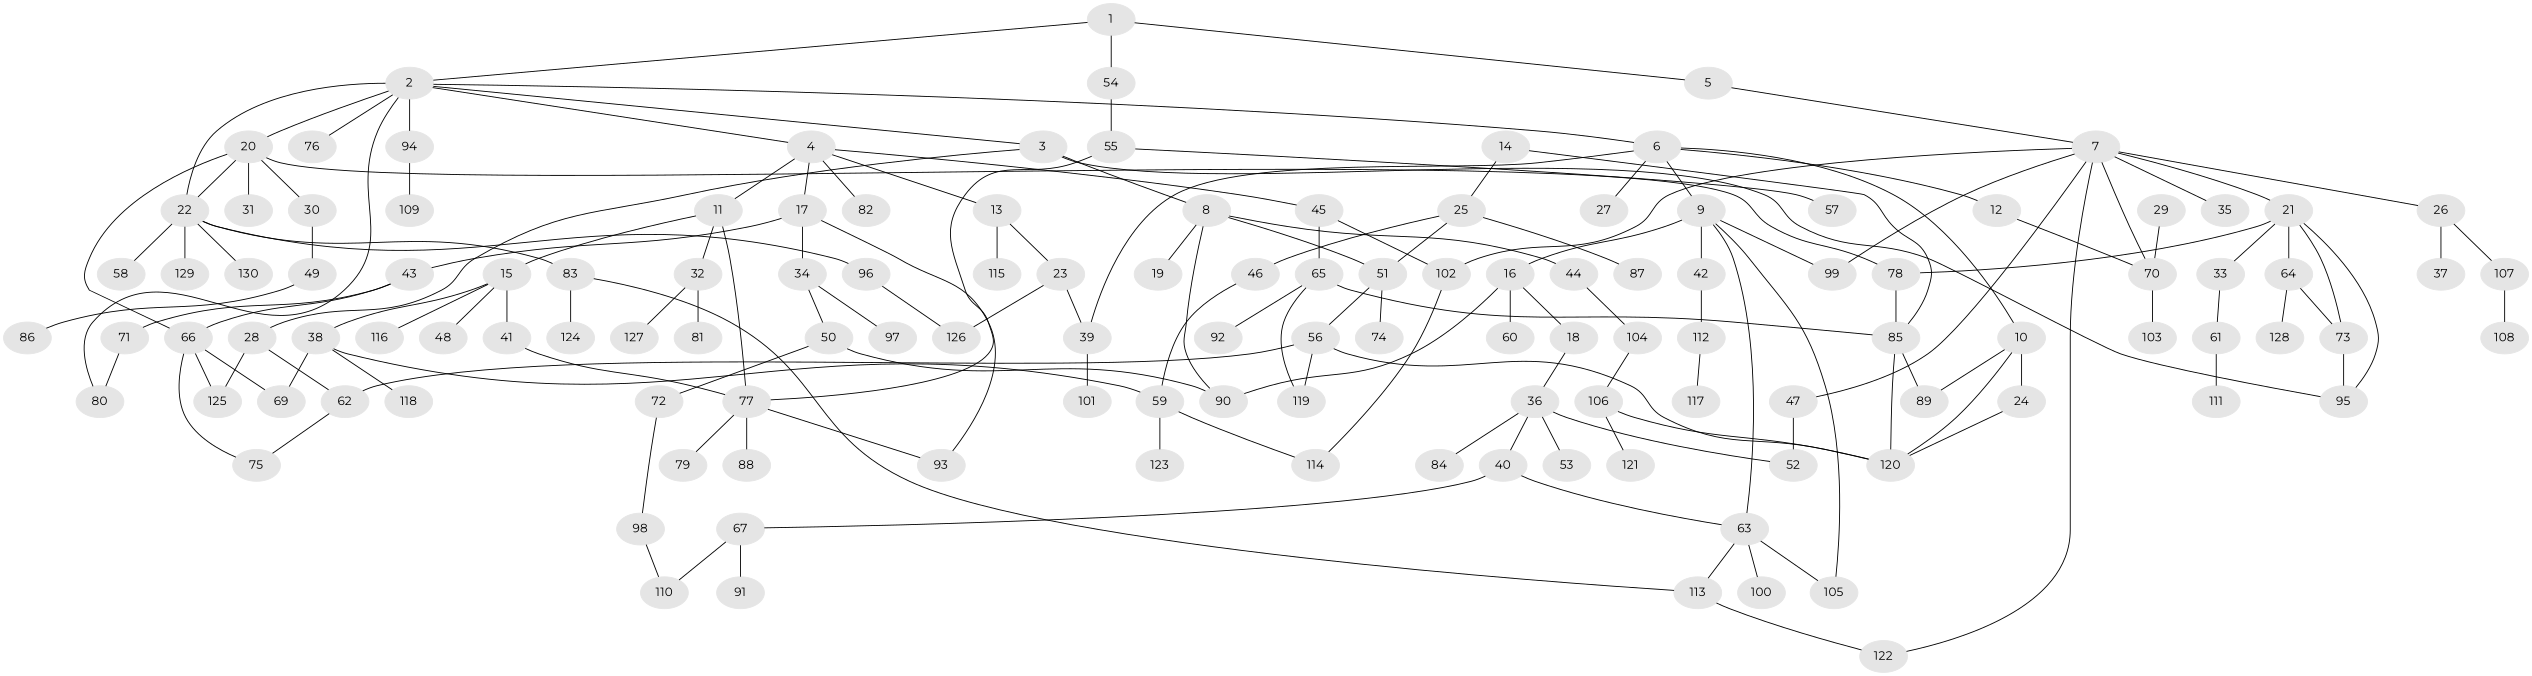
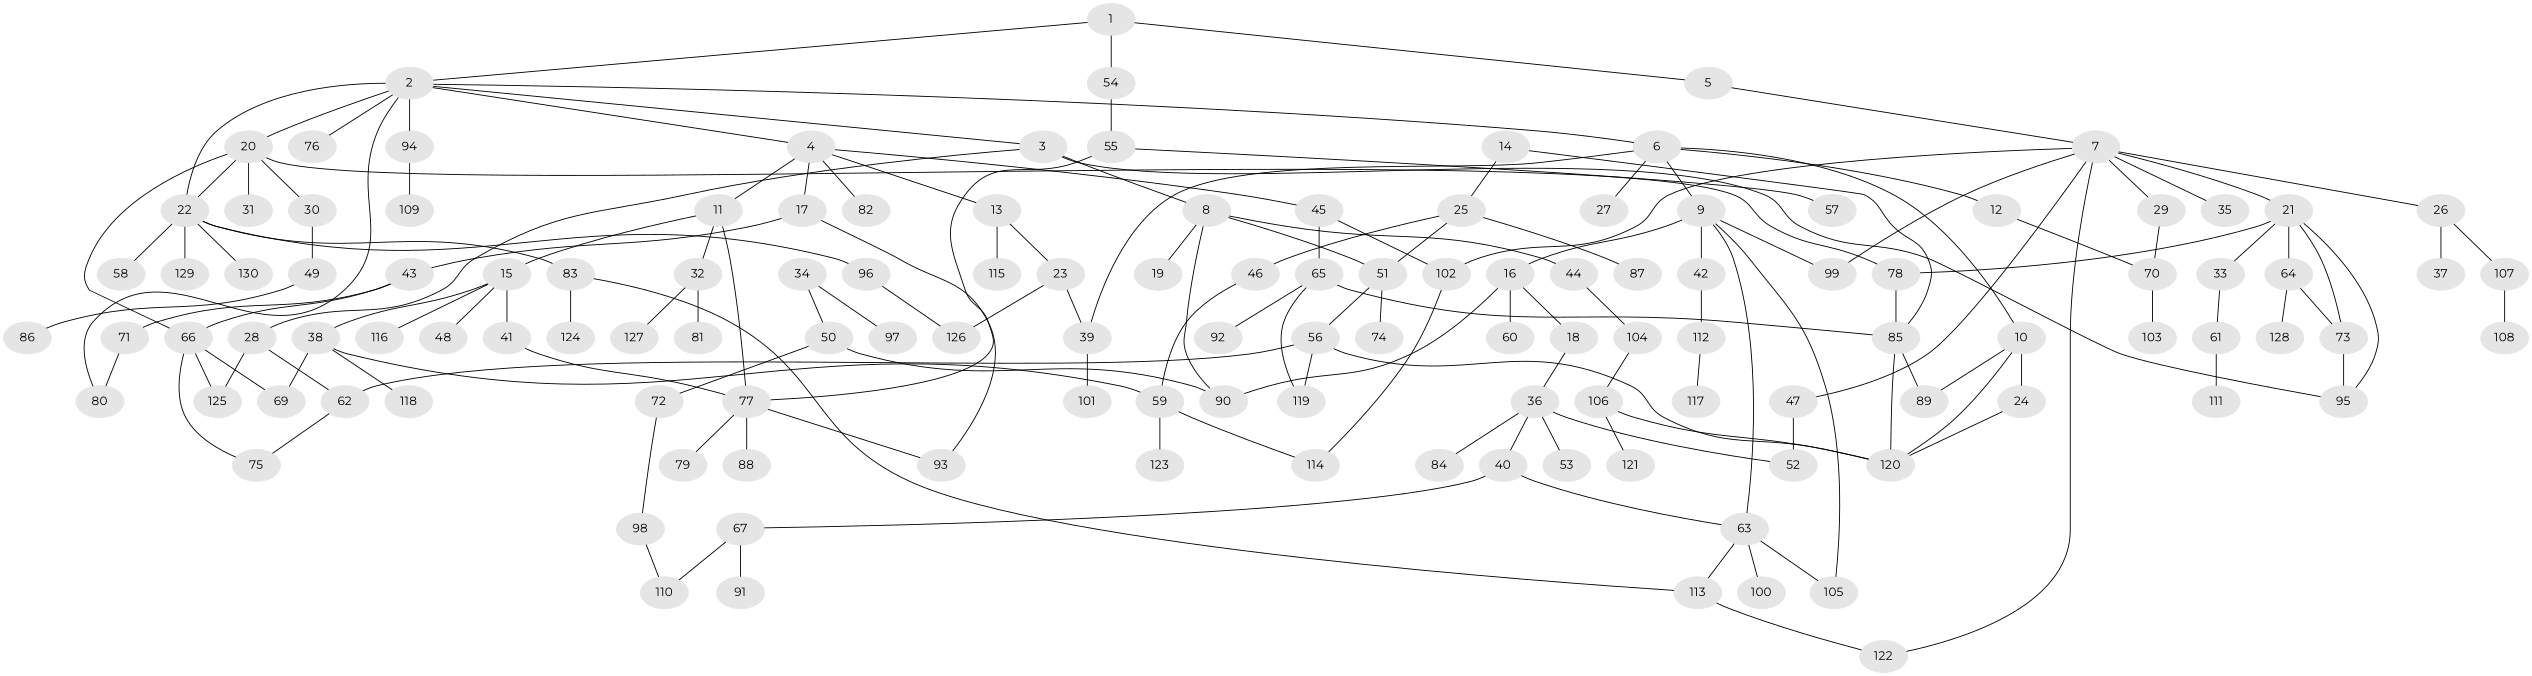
edge "7" -- "70": now "7" -- "29"
edge "17" -- "34": removed
